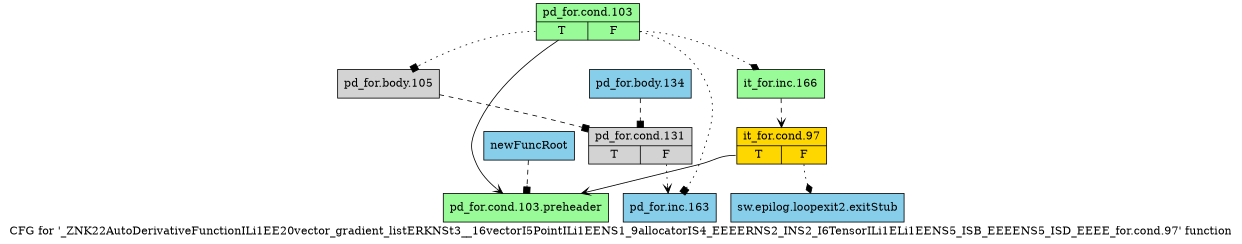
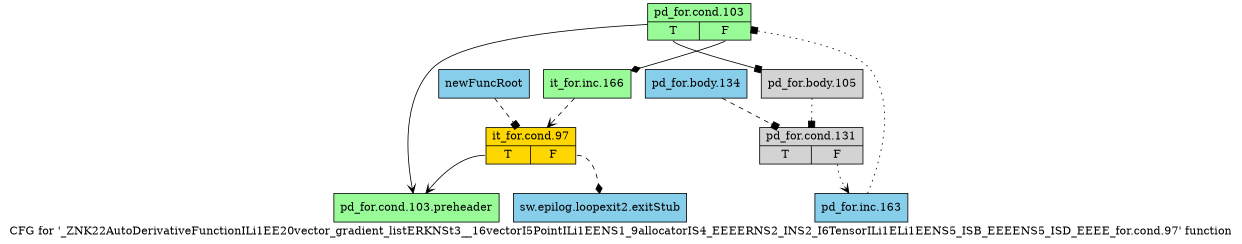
edge "pd_for.cond.103" -> "pd_for.body.105": style dotted -> solid
edge "pd_for.cond.103" -> "it_for.inc.166": style dotted -> solid
edge "pd_for.cond.103" -> "pd_for.inc.163": reversed
edge "pd_for.body.105" -> "pd_for.cond.131": style dashed -> dotted
edge "newFuncRoot" -> "pd_for.cond.103.preheader": now "newFuncRoot" -> "it_for.cond.97"
edge "it_for.cond.97" -> "sw.epilog.loopexit2.exitStub": style dotted -> dashed
